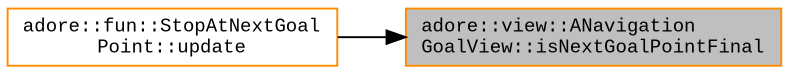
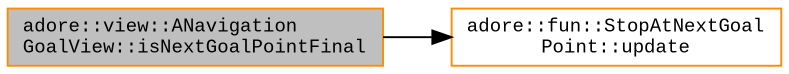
edge "adore::fun::StopAtNextGoal Point::update" -> "adore::view::ANavigation GoalView::isNextGoalPointFinal": reversed
